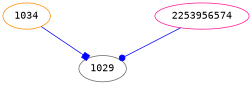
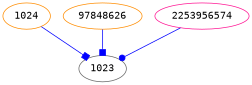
node "1034": label "1034" -> "1024"
node "97848626": added
node "1029": label "1029" -> "1023"
